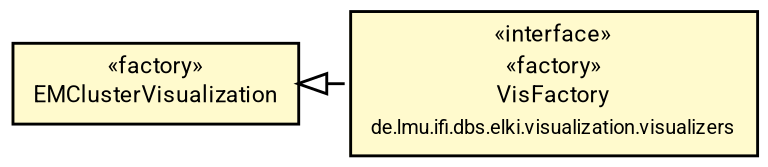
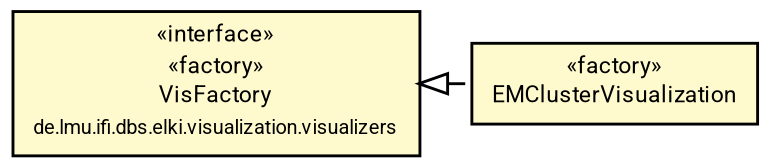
edge "VisFactory" -> "EMClusterVisualization": reversed
